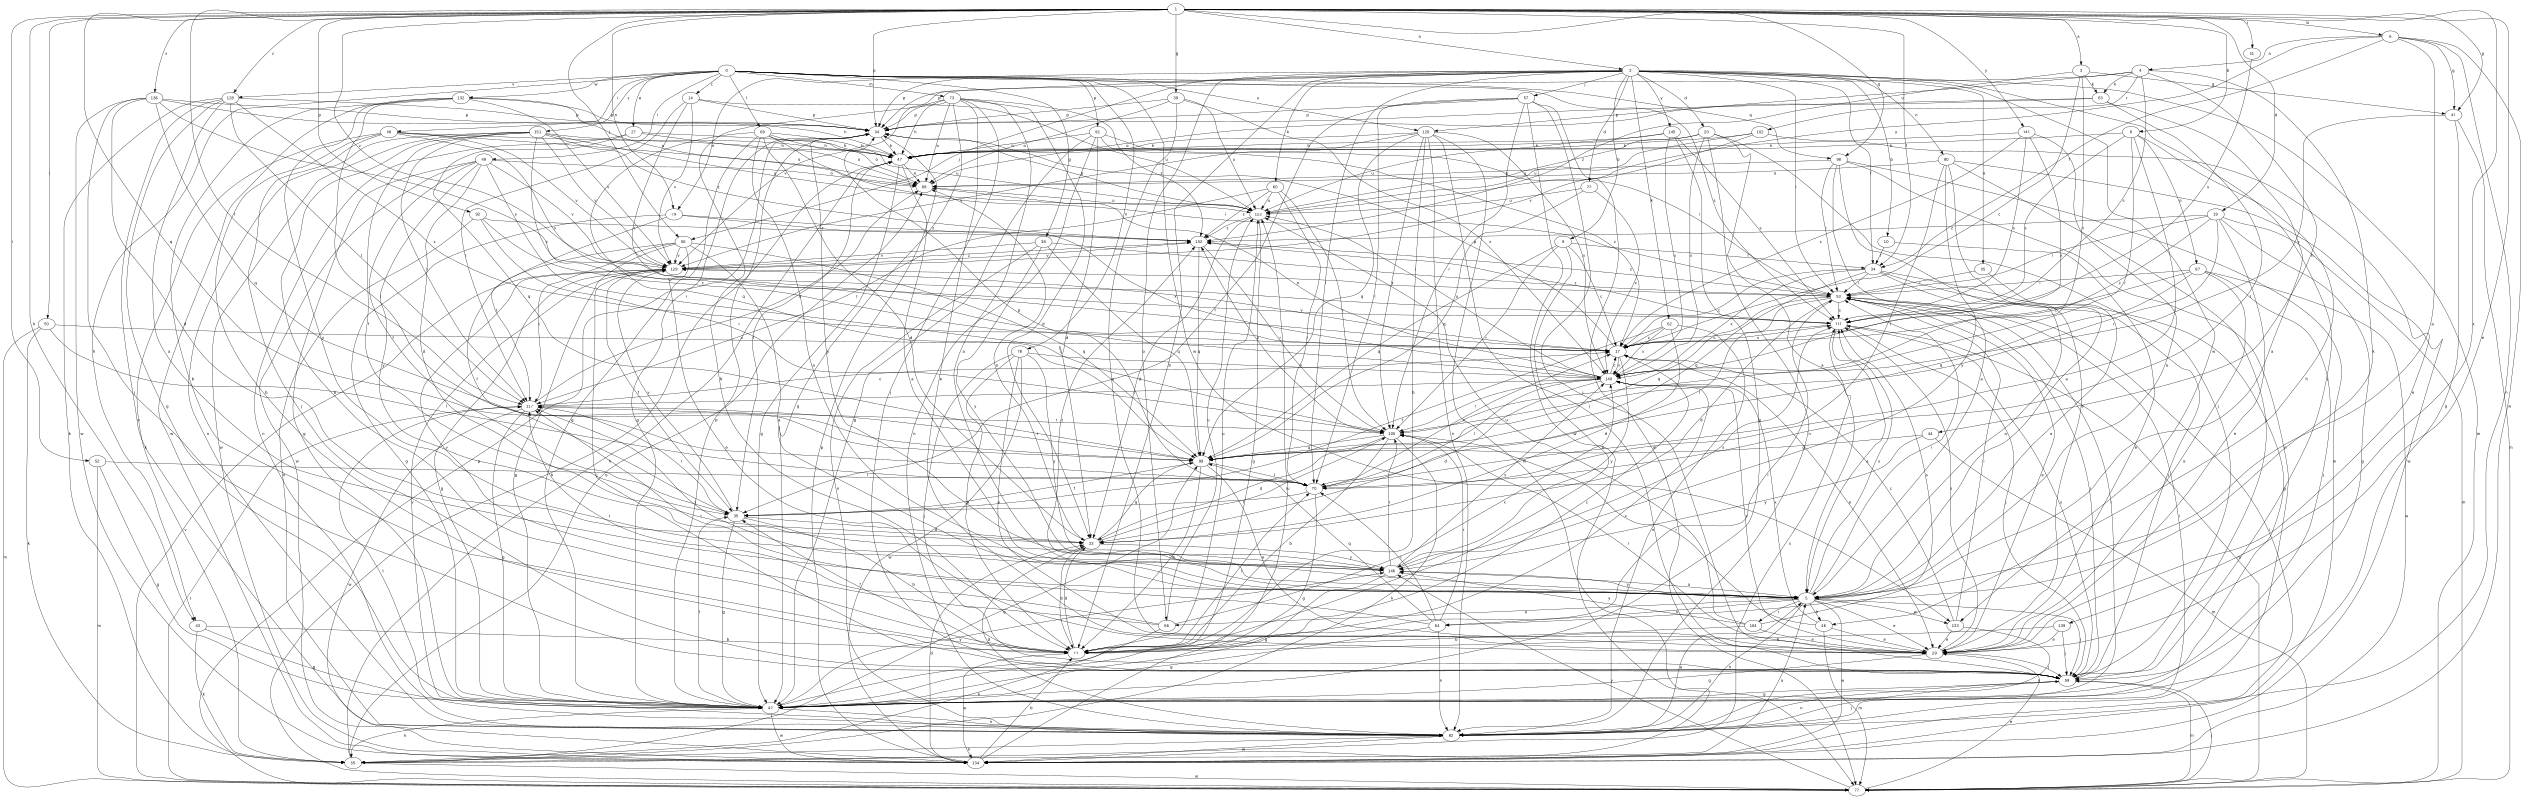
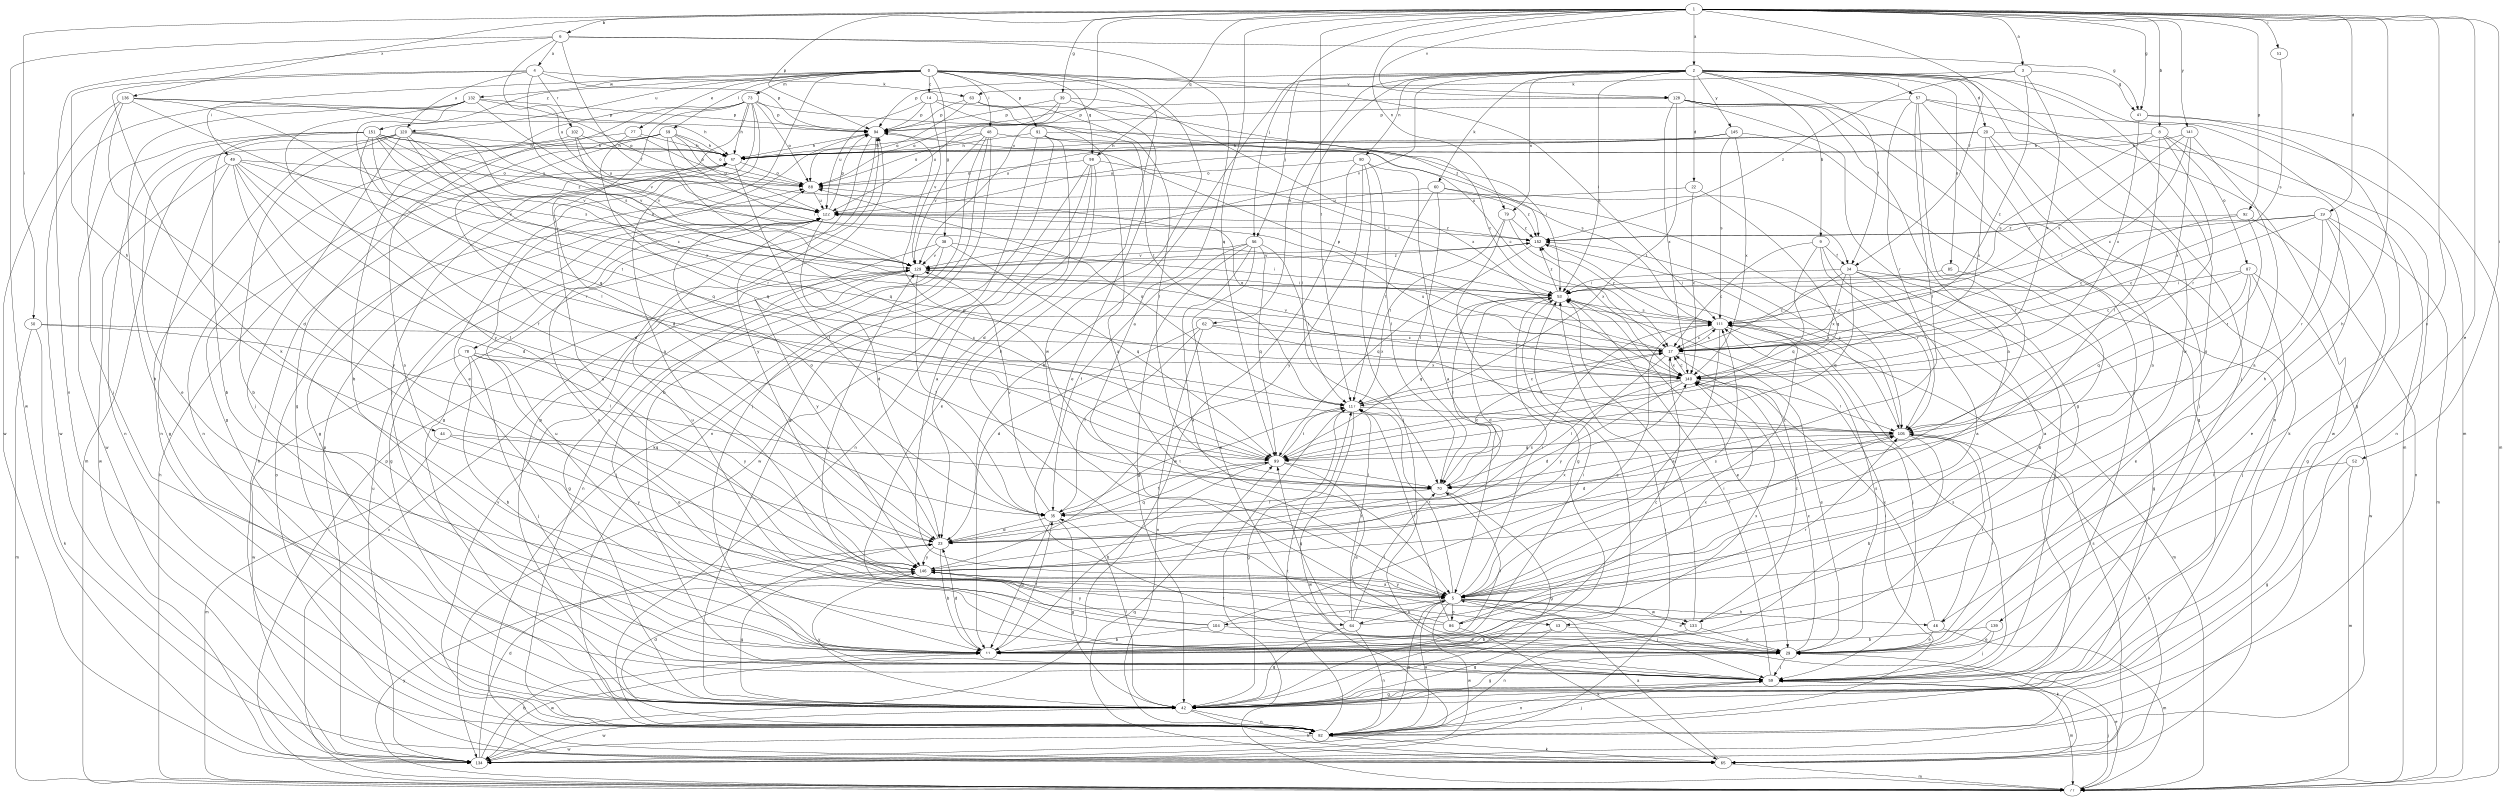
node "10": removed
